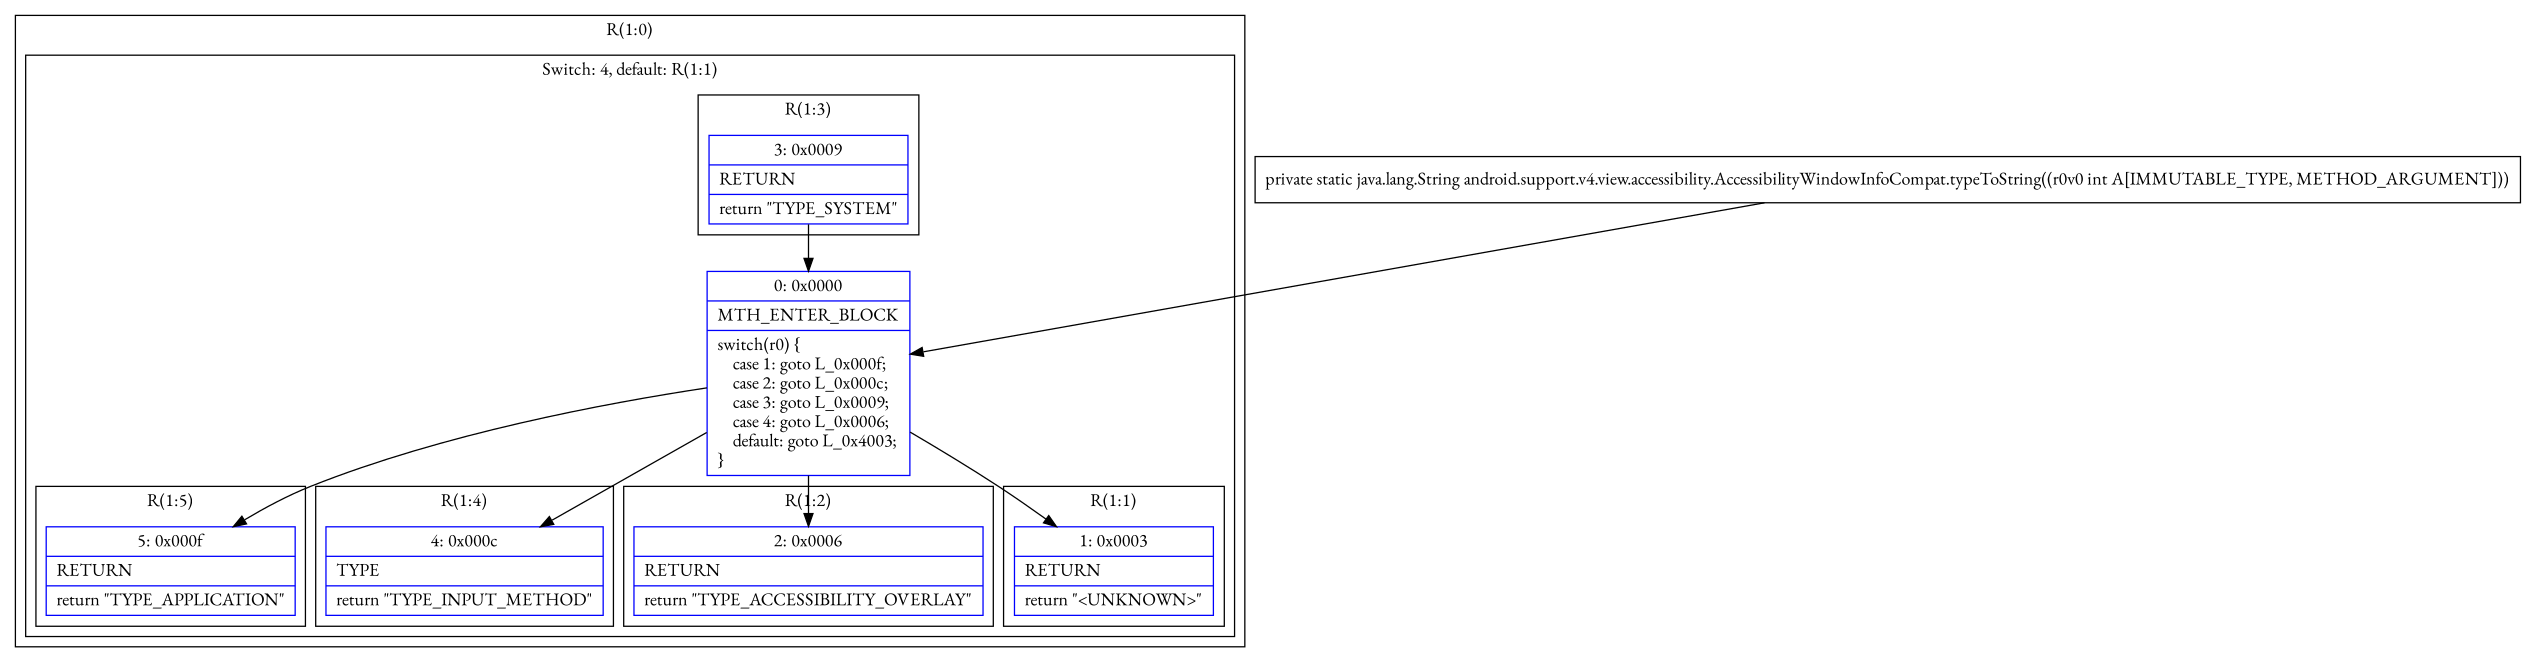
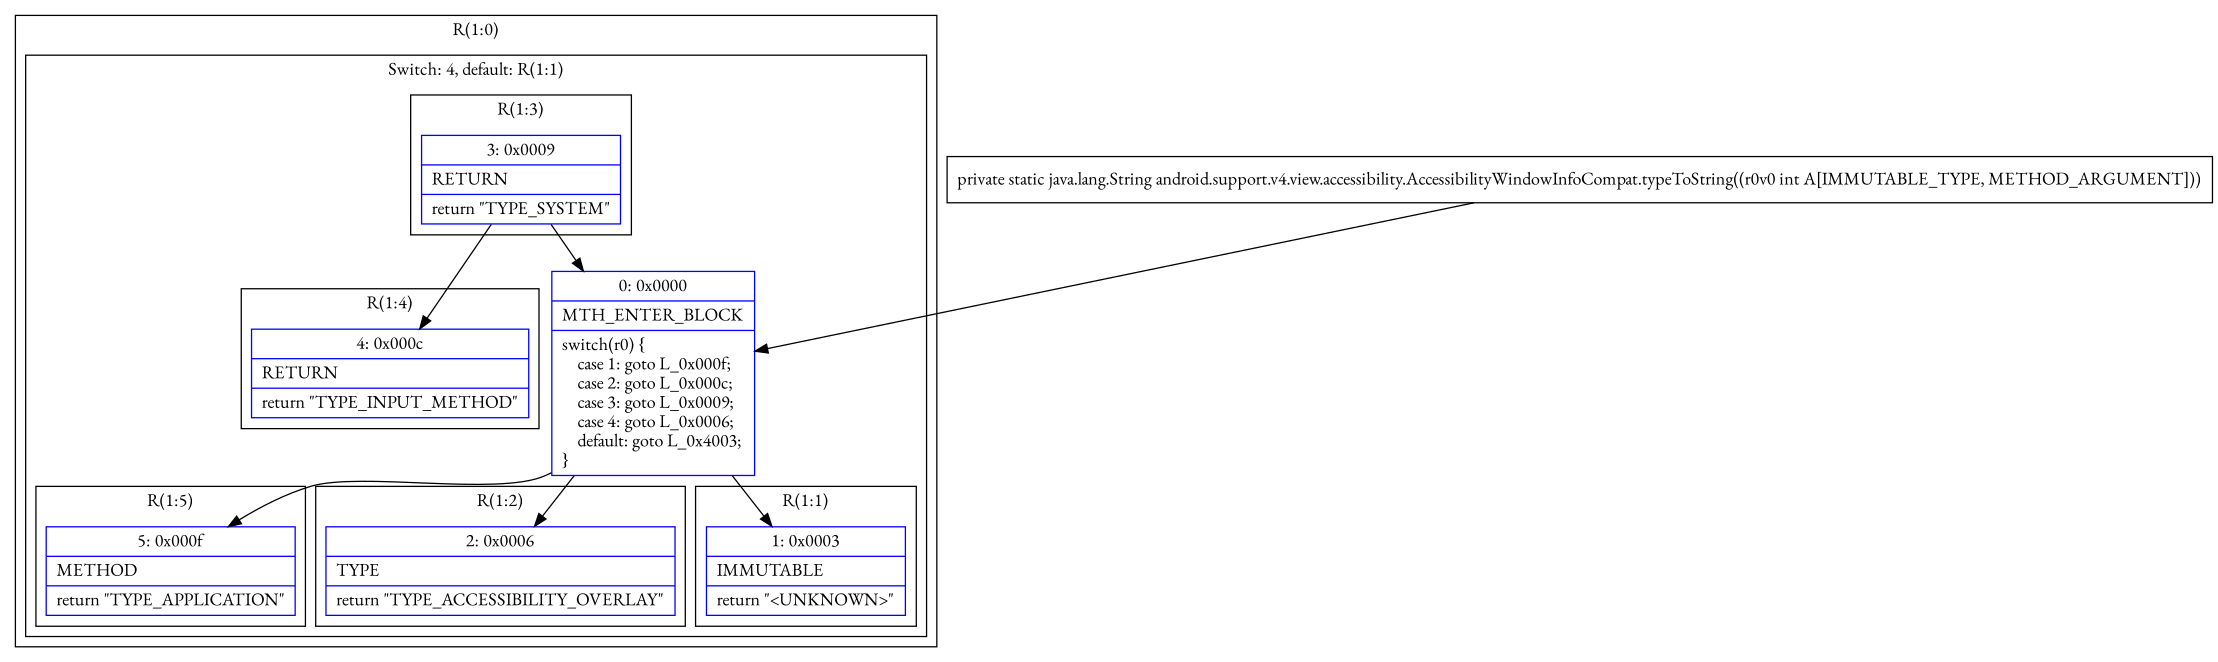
edge "0: 0x0000" -> "4: 0x000c": now "3: 0x0009" -> "4: 0x000c"
node "5: 0x000f": text "RETURN" -> "METHOD"
node "4: 0x000c": text "TYPE" -> "RETURN"
node "2: 0x0006": text "RETURN" -> "TYPE"
node "1: 0x0003": text "RETURN" -> "IMMUTABLE"
